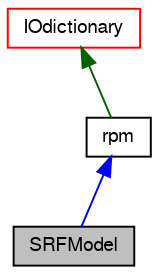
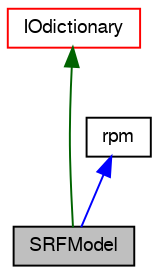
edge "rpm" -> "IOdictionary": now "SRFModel" -> "IOdictionary"
